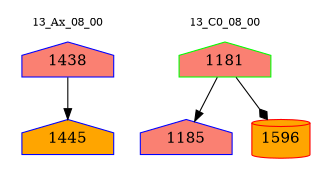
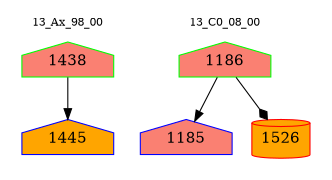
cluster "13_Ax_08_00": label "13_Ax_08_00" -> "13_Ax_98_00"
node "1438": color blue -> green
node "1181": label "1181" -> "1186"
node "1596": label "1596" -> "1526"
